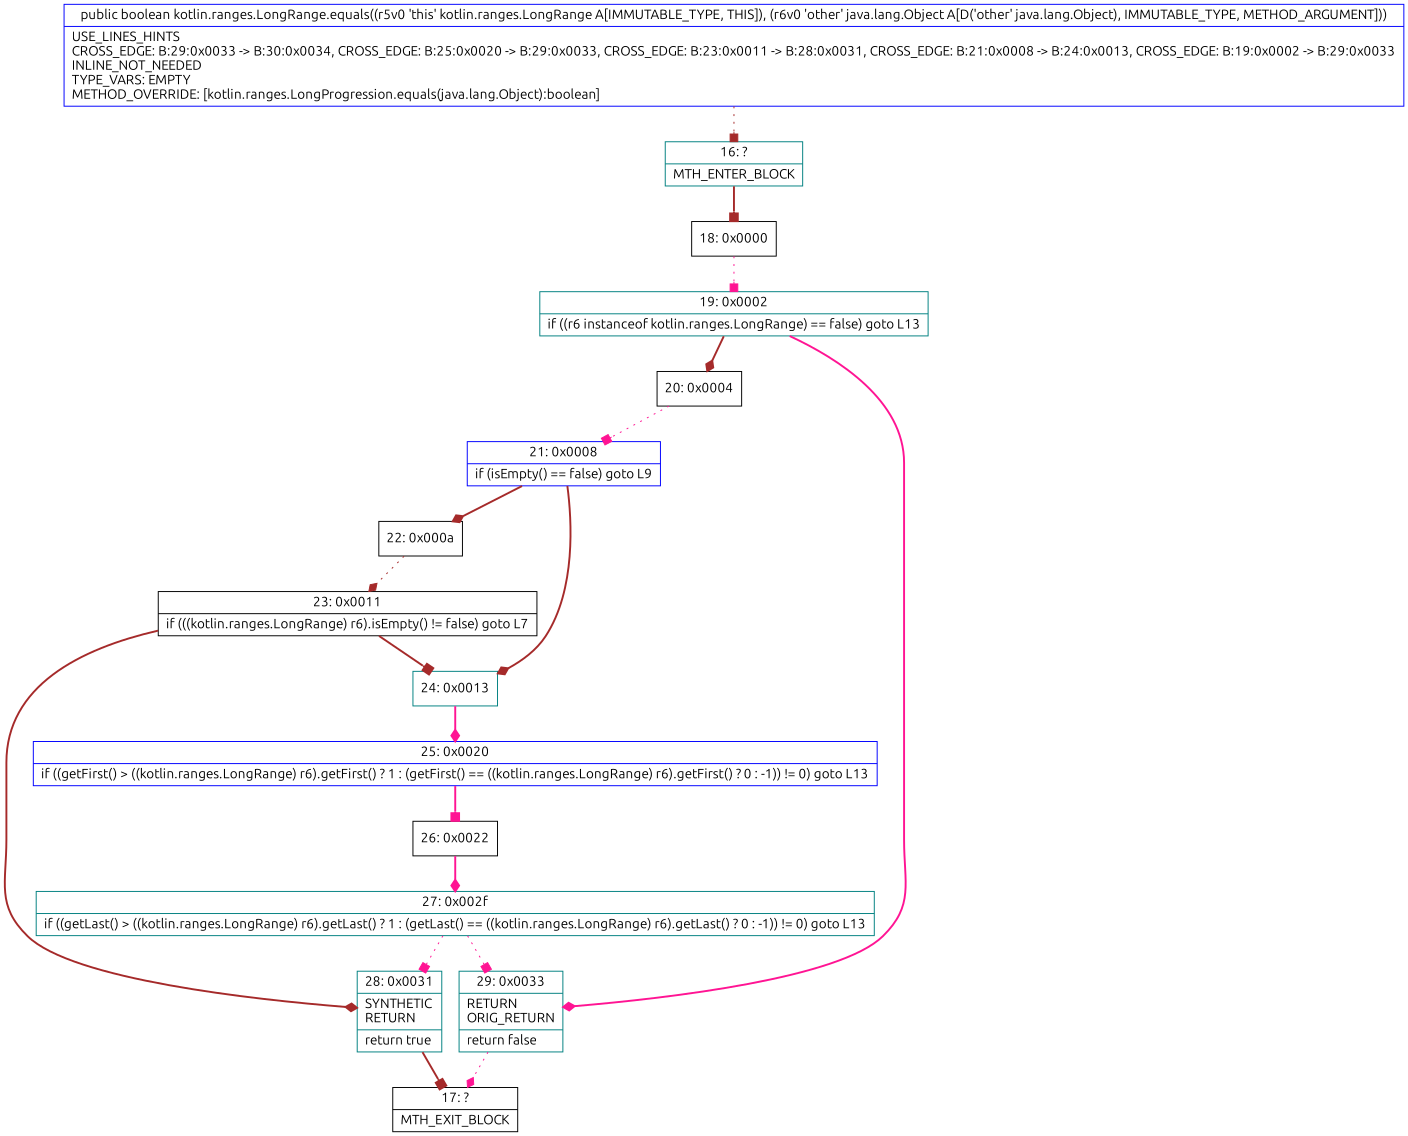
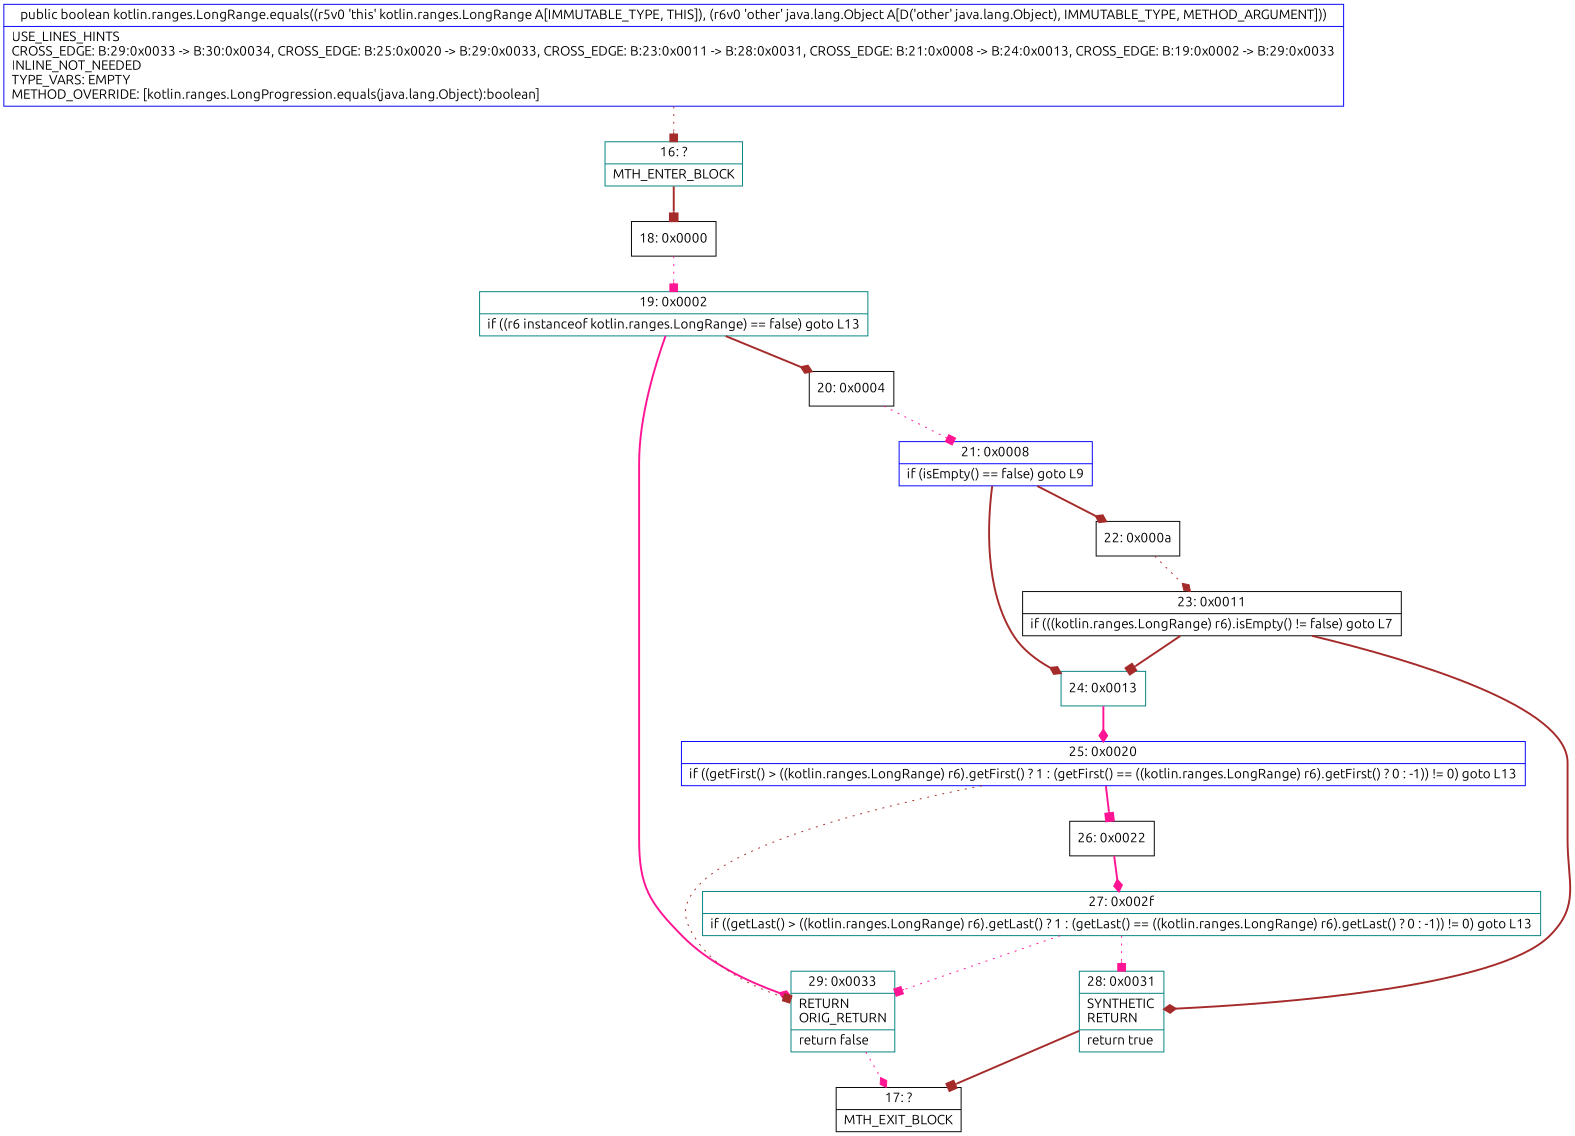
edge "25: 0x0020" -> "29: 0x0033": added
